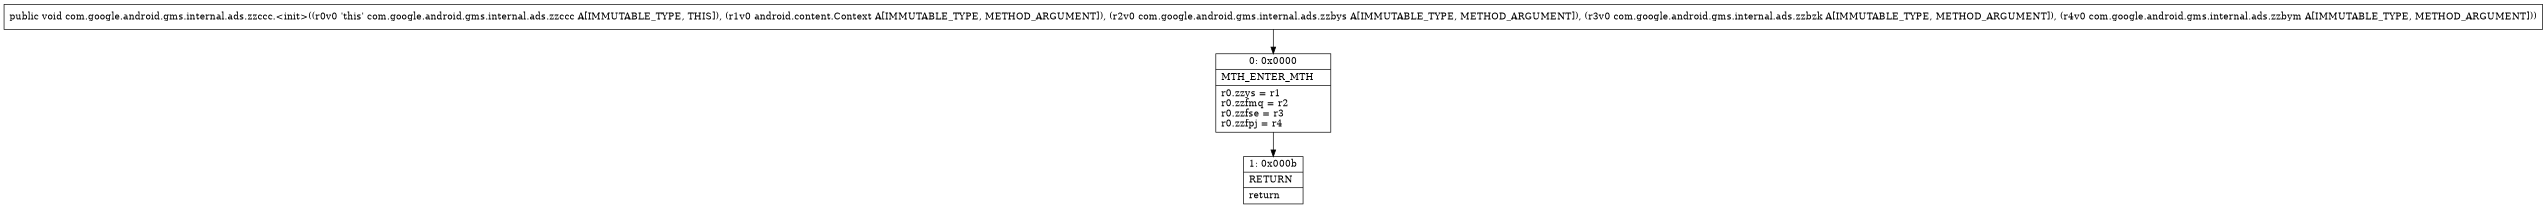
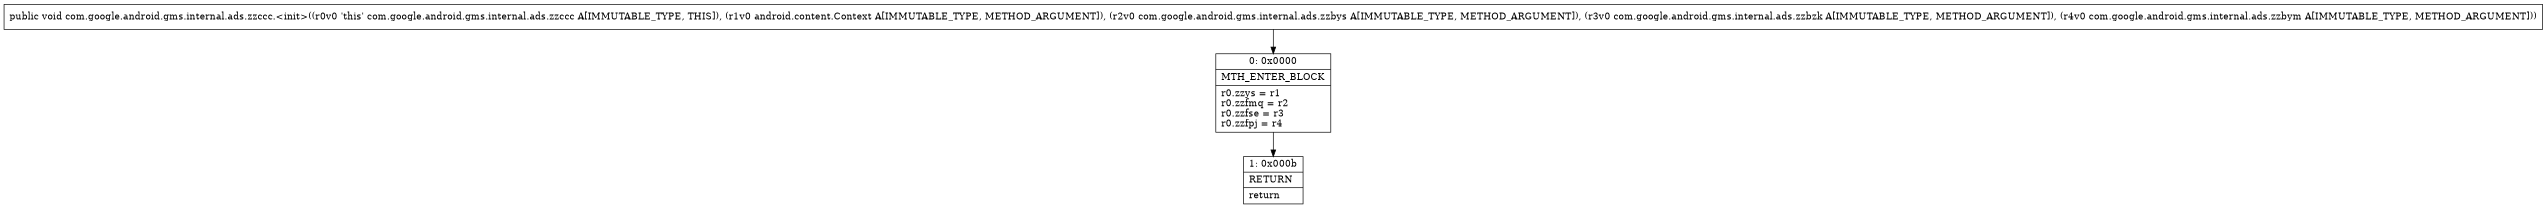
node "0: 0x0000": text "MTH_ENTER_MTH" -> "MTH_ENTER_BLOCK"
